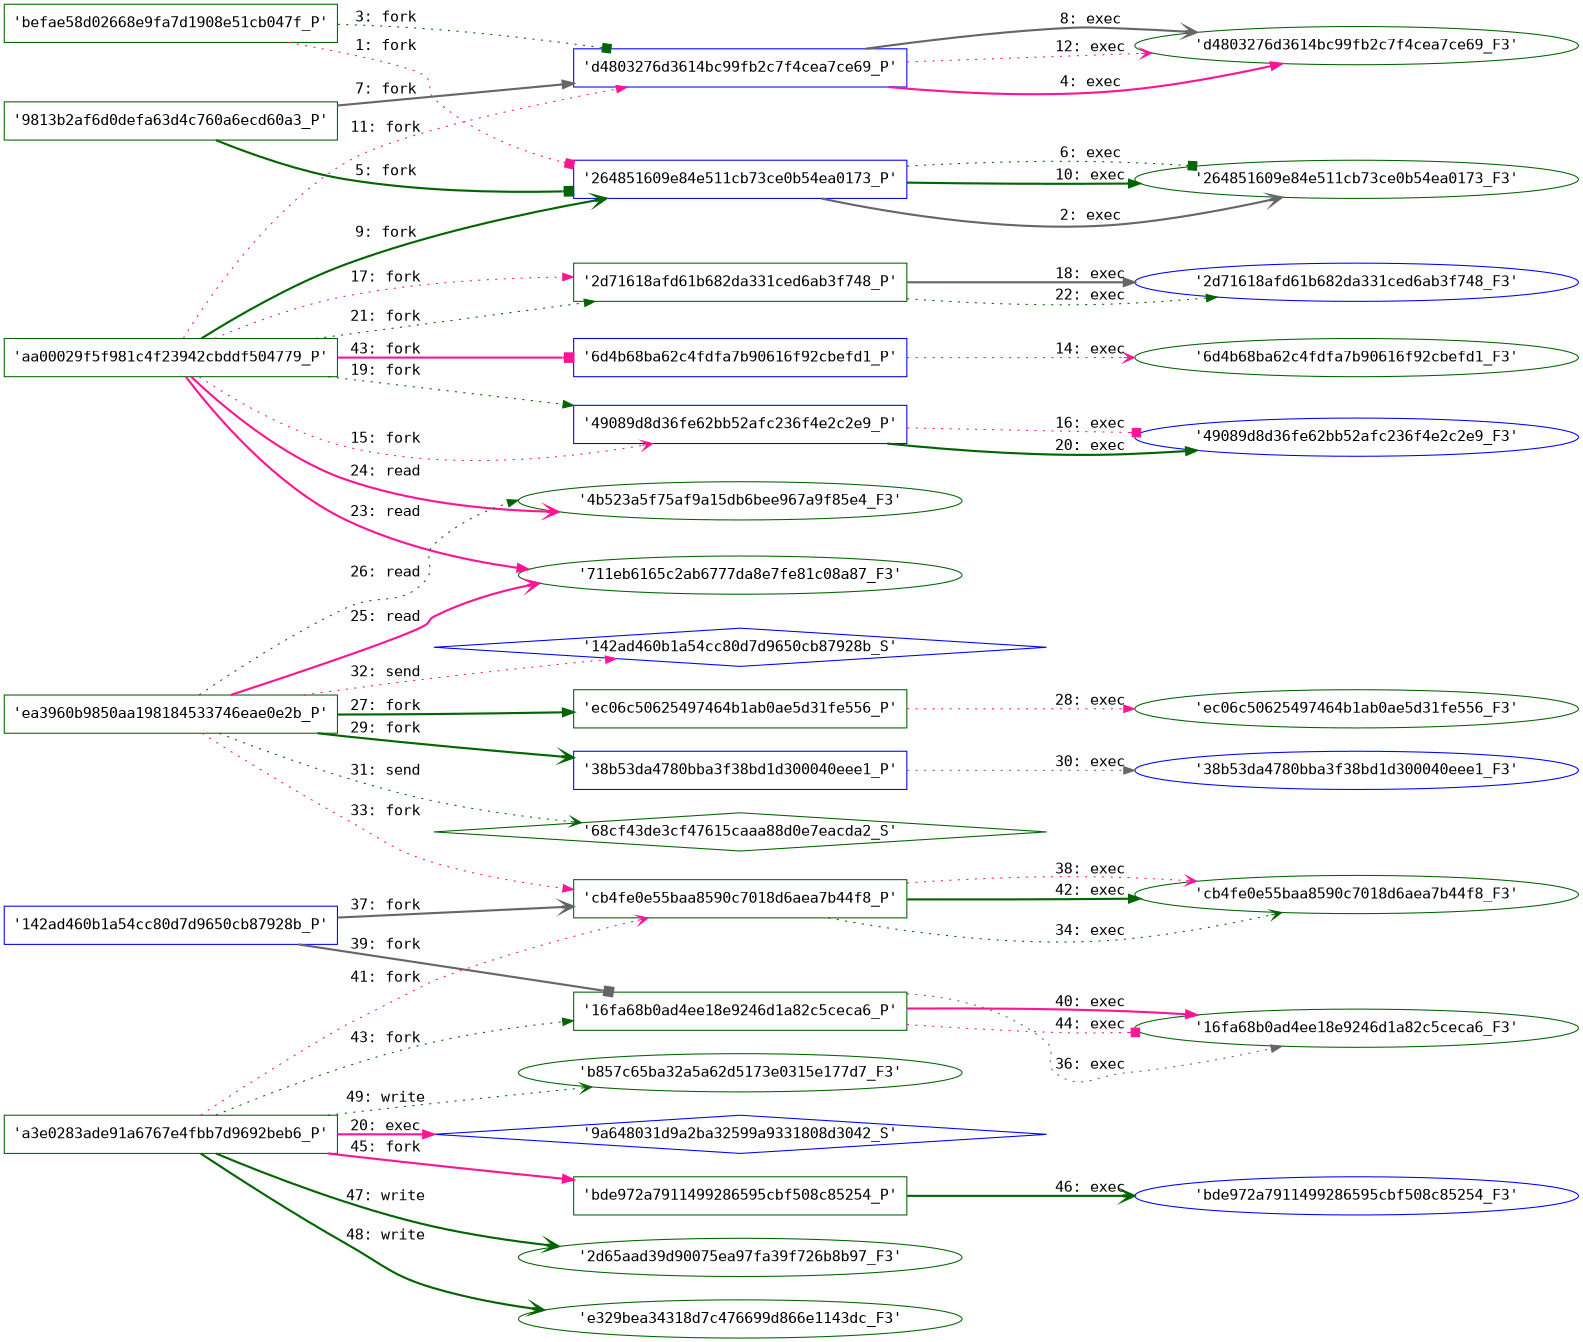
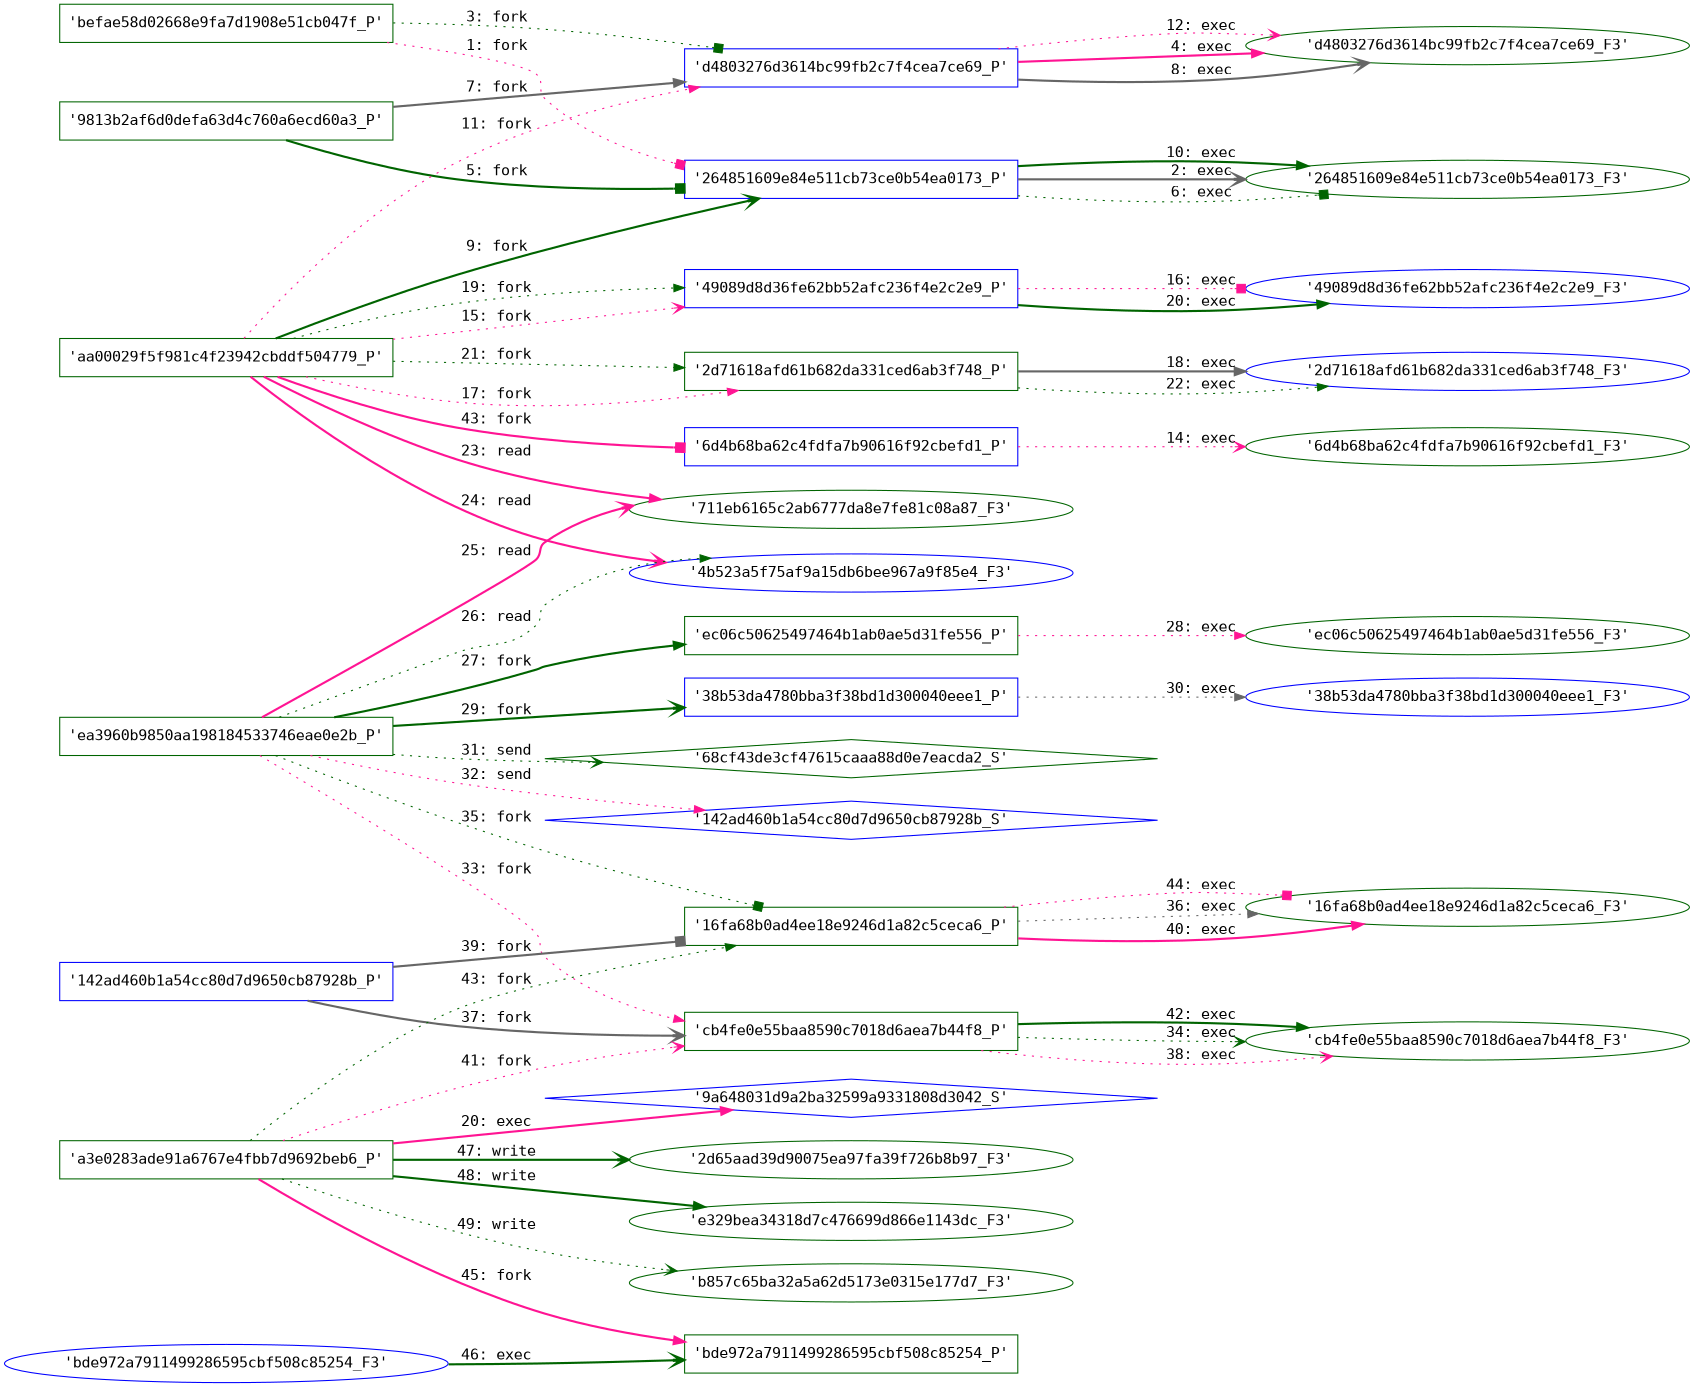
node "'4b523a5f75af9a15db6bee967a9f85e4_F3'": color darkgreen -> blue
edge "'ea3960b9850aa198184533746eae0e2b_P'" -> "'16fa68b0ad4ee18e9246d1a82c5ceca6_P'": added, label "35: fork"
edge "'bde972a7911499286595cbf508c85254_P'" -> "'bde972a7911499286595cbf508c85254_F3'": reversed
edge "'a3e0283ade91a6767e4fbb7d9692beb6_P'" -> "'e329bea34318d7c476699d866e1143dc_F3'": arrowhead vee -> normal
